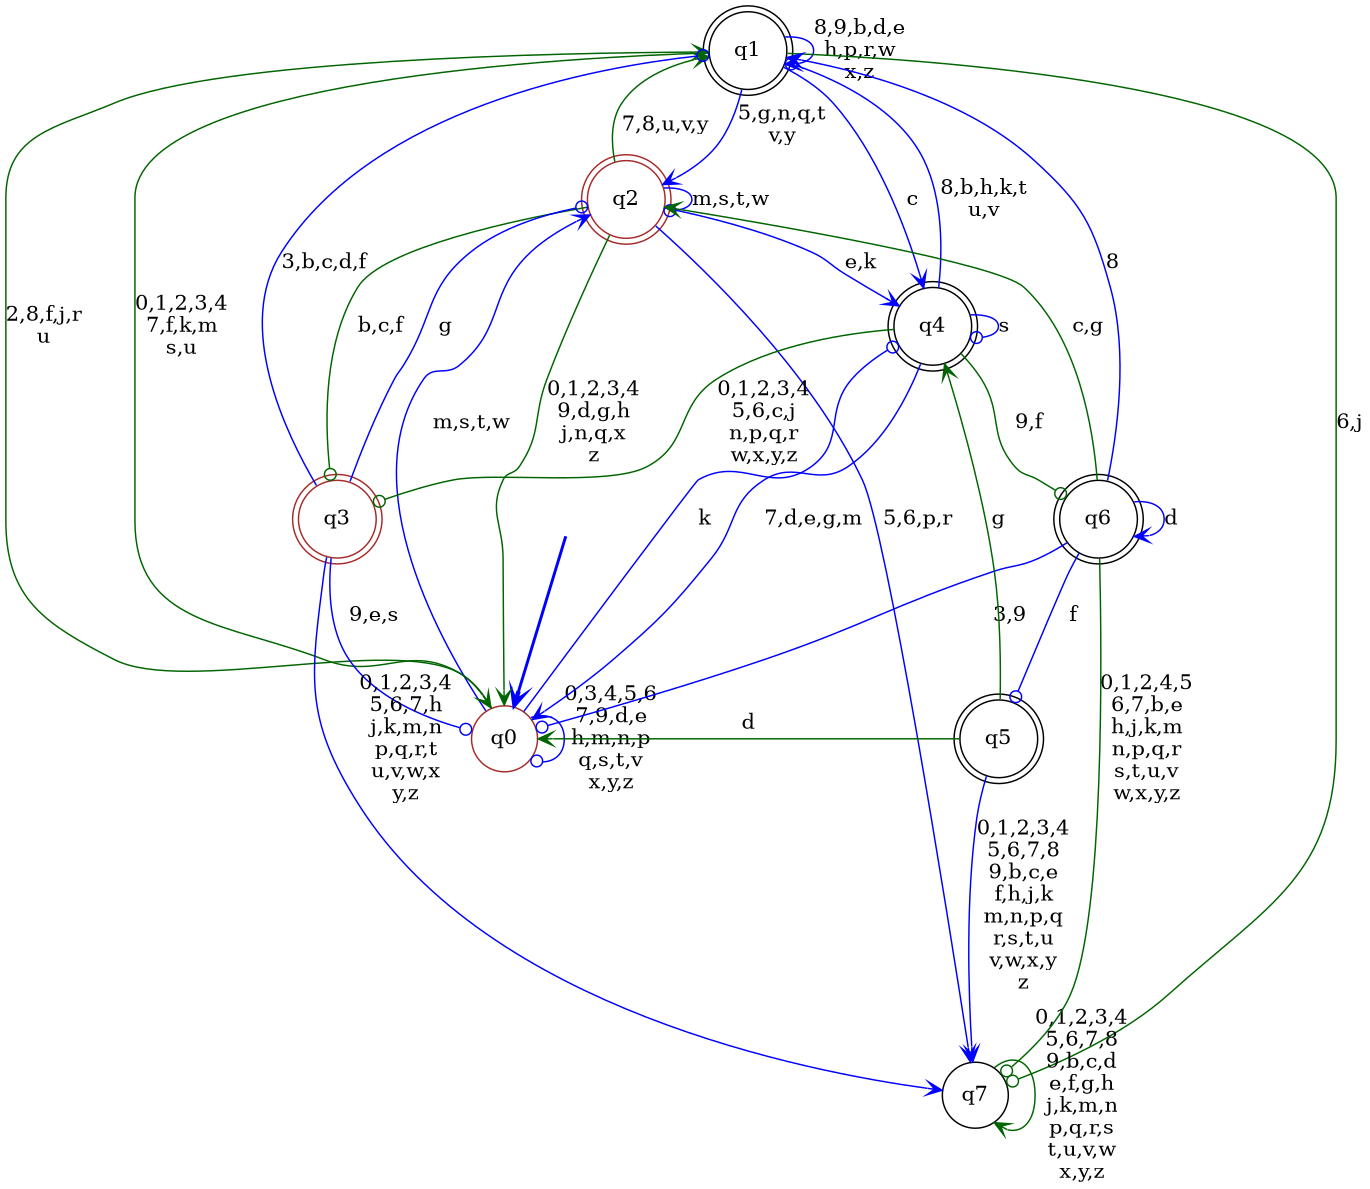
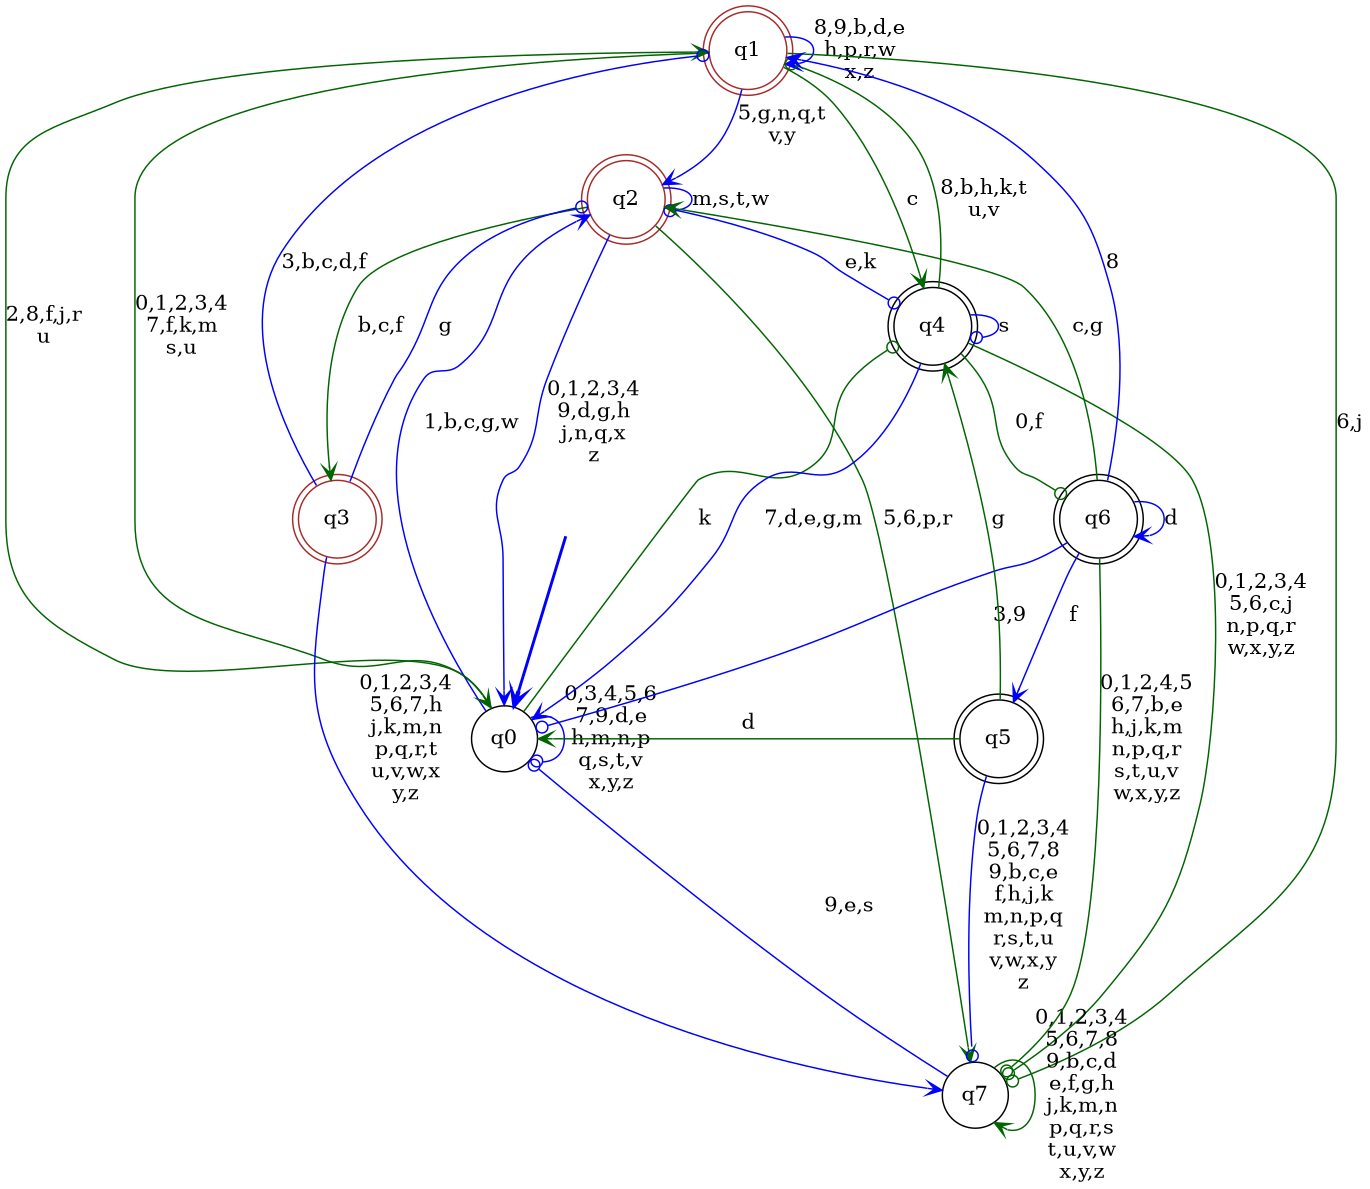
node "q1": color black -> brown
edge "q2" -> "q1": removed, label "7,8,u,v,y"
edge "q4" -> "q1": color blue -> darkgreen
edge "q1" -> "q4": color blue -> darkgreen
edge "q2" -> "q4": arrowhead vee -> odot
edge "q2" -> "q3": arrowhead odot -> vee
edge "q0" -> "q2": label "m,s,t,w" -> "1,b,c,g,w"
edge "q4" -> "q6": label "9,f" -> "0,f"
edge "q4" -> "q3": now "q4" -> "q7"
edge "q2" -> "q0": color darkgreen -> blue
edge "q0" -> "q4": color blue -> darkgreen
edge "q2" -> "q7": color blue -> darkgreen
edge "q6" -> "q5": arrowhead odot -> vee
edge "q3" -> "q0": now "q7" -> "q0"
node "q0": color brown -> black
edge "q5" -> "q7": arrowhead vee -> odot
